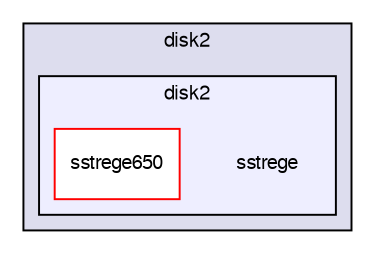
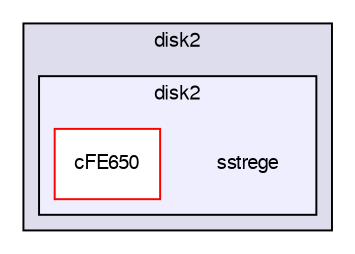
node "sstrege650": label "sstrege650" -> "cFE650"
